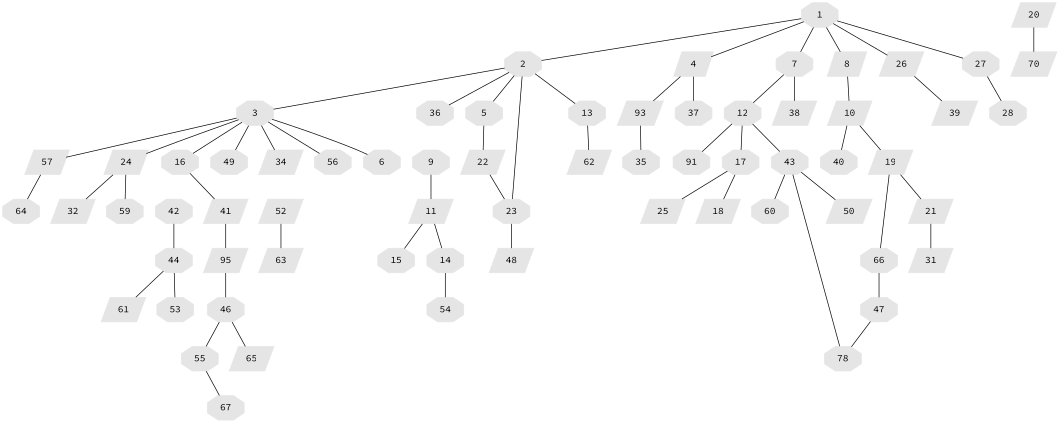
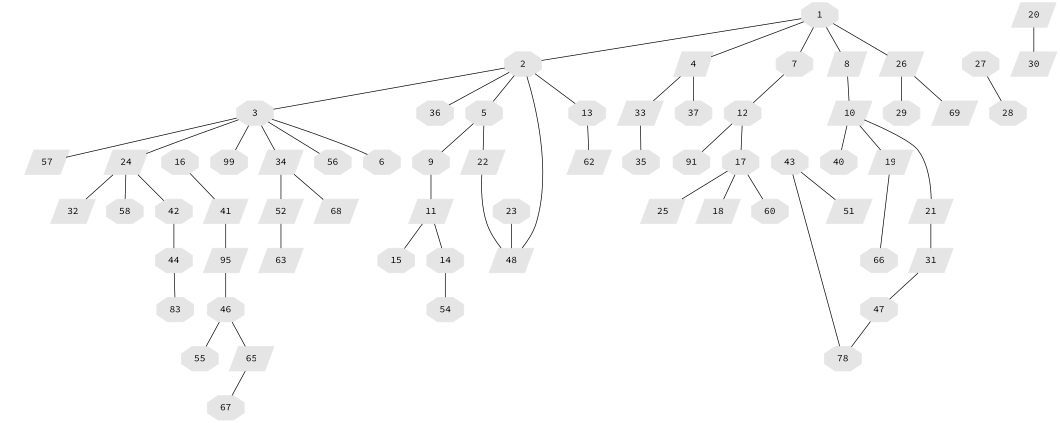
edge "1" -- "27": removed
node "70": label "70" -> "30"
node "93": label "93" -> "33"
node "38": removed
node "29": added
node "39": label "39" -> "69"
edge "3" -- "16": removed
edge "5" -- "9": added
edge "2" -- "23": now "2" -- "48"
edge "12" -- "43": removed
node "49": label "49" -> "99"
edge "34" -- "52": added
edge "22" -- "23": now "22" -- "48"
edge "43" -- "60": now "17" -- "60"
edge "19" -- "21": now "10" -- "21"
edge "24" -- "42": added
node "64": removed
node "59": label "59" -> "58"
node "68": added
node "50": label "50" -> "51"
edge "66" -- "47": now "31" -- "47"
node "61": removed
node "53": label "53" -> "83"
edge "55" -- "67": now "65" -- "67"
